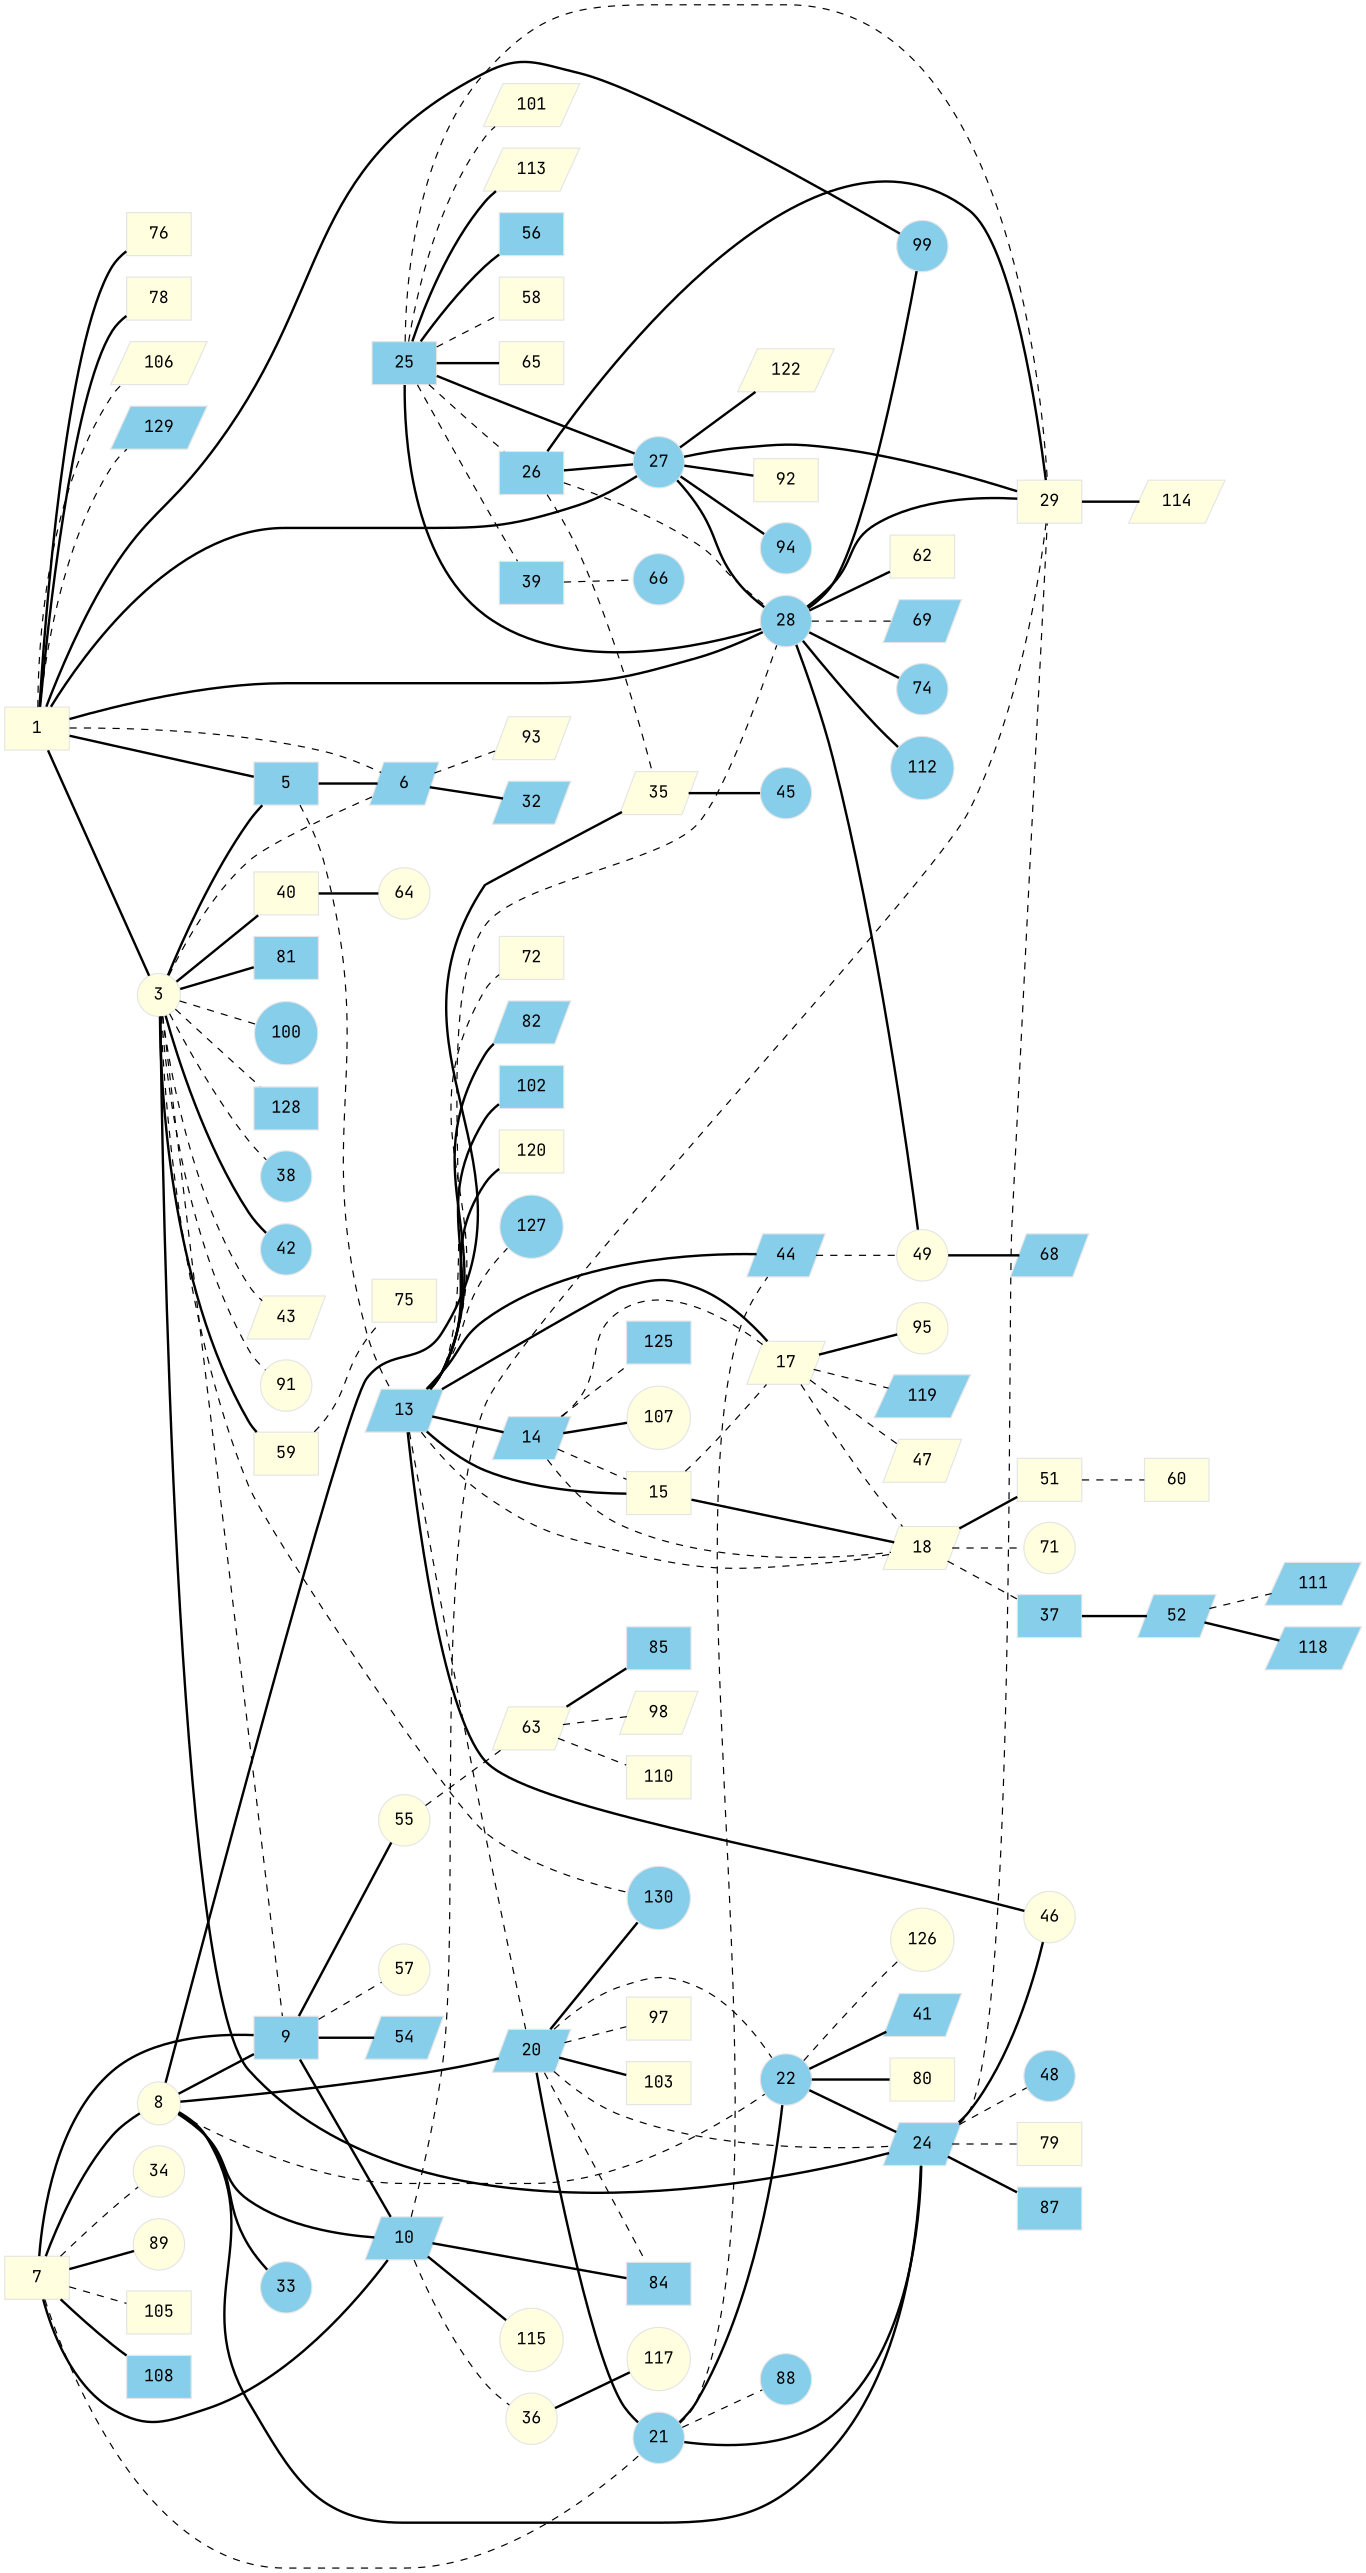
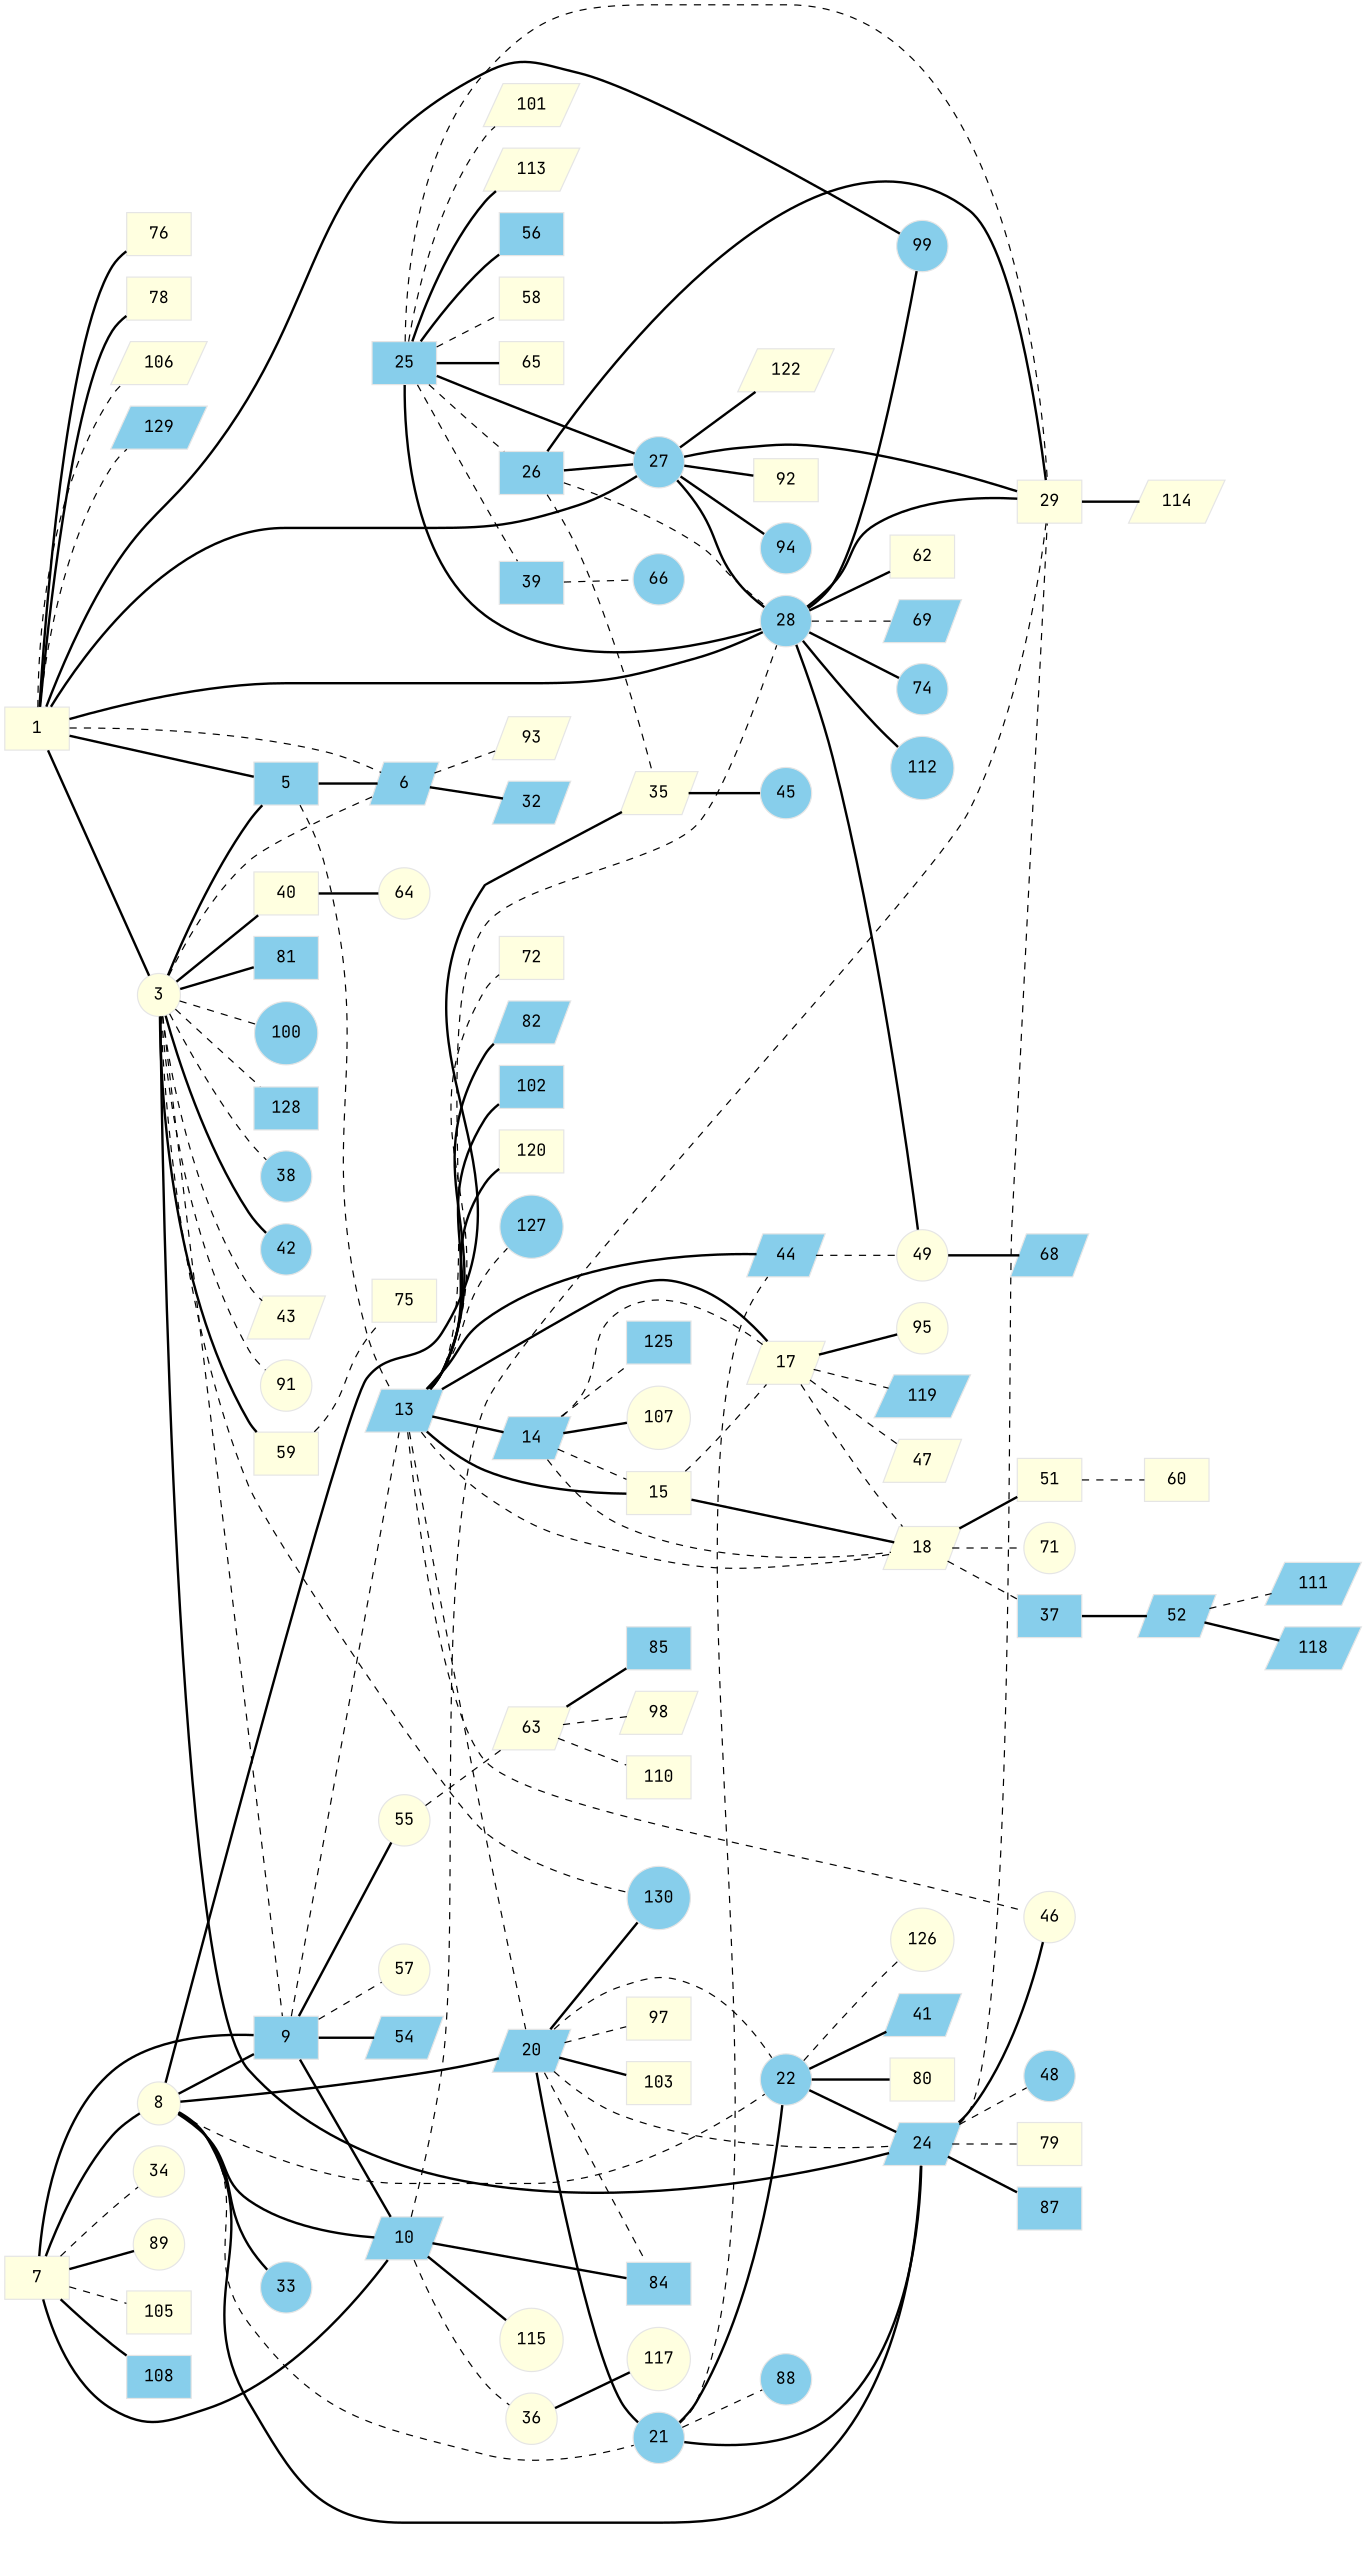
edge "13" -- "9": added
edge "13" -- "46": style bold -> dashed
edge "7" -- "21": now "8" -- "21"
